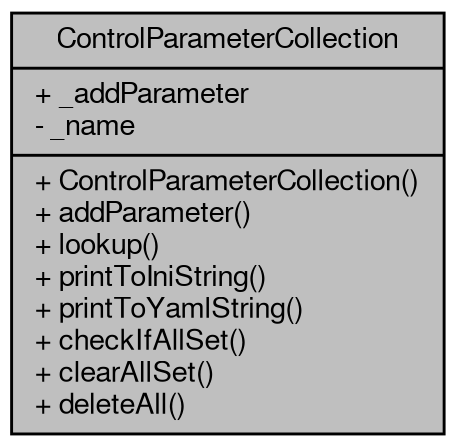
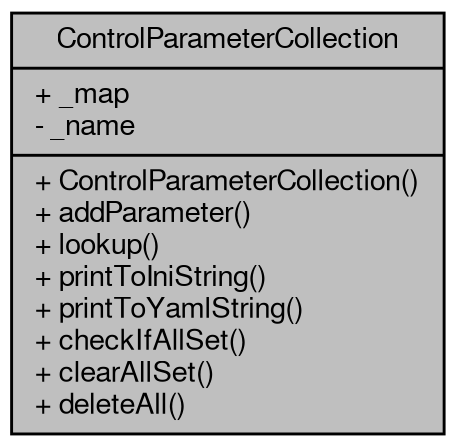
node "ControlParameterCollection": text "+ _addParameter" -> "+ _map"
